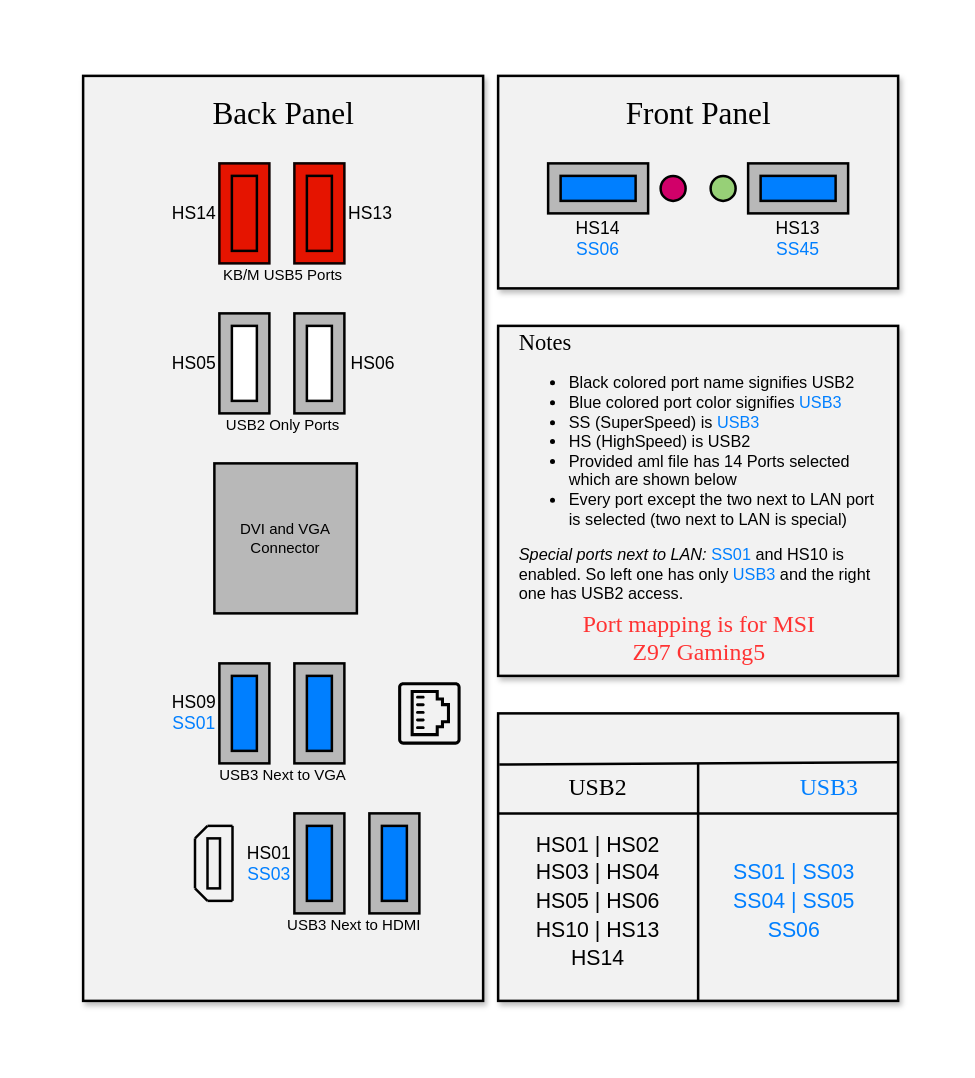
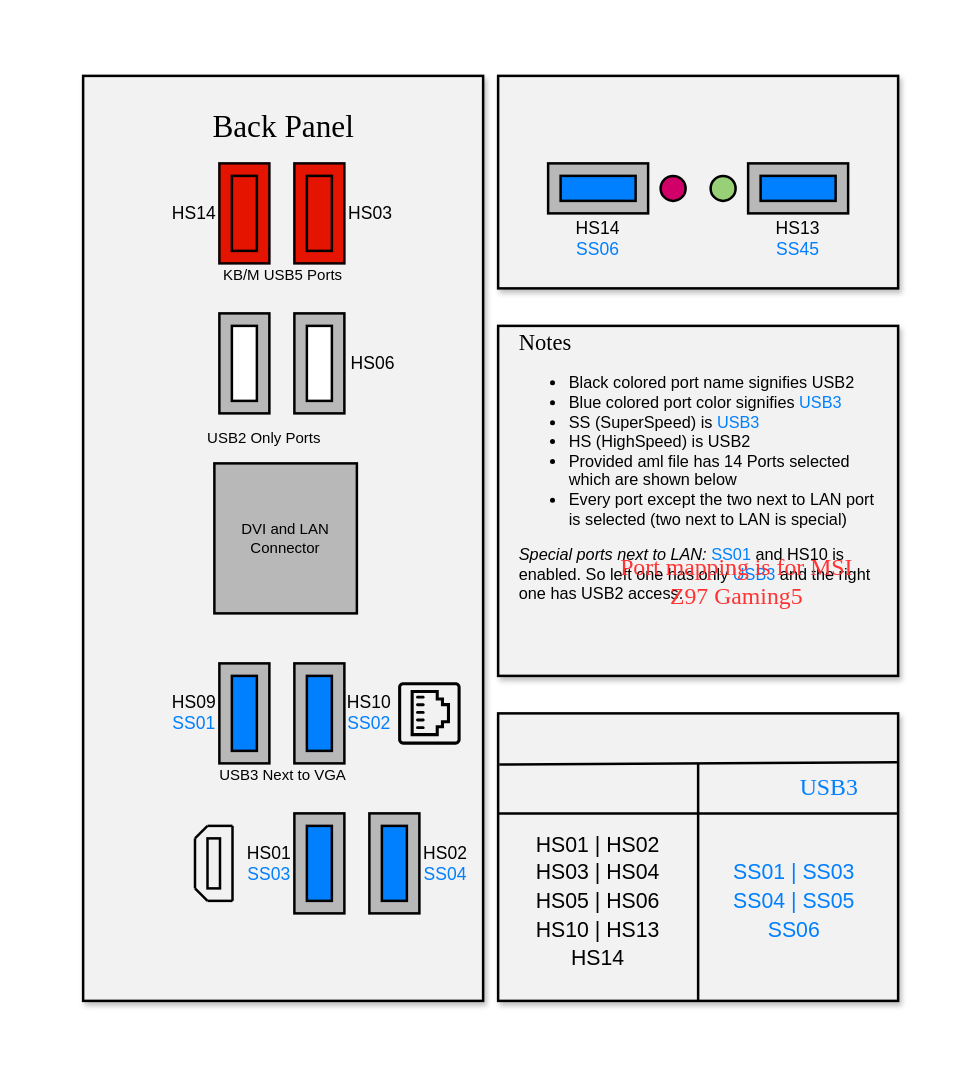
node "Back Panel": moved (283, 113) -> (283, 126)
node "Front Panel": removed
node "HS13": label "HS13" -> "HS03"
node "HS05": removed
node "USB2 Only Ports": moved (283, 426) -> (264, 438)
node "DVI and VGA Connector": label "DVI and VGA Connector" -> "DVI and LAN Connector"
node "Port mapping is for MSI Z97 Gaming5": moved (699, 638) -> (737, 582)
node "HS10 SS02": added
node "USB2": removed
node "HS02 SS04": added
node "USB3 Next to HDMI": removed
